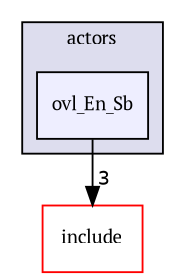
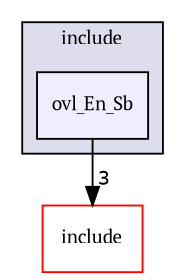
cluster "actors": label "actors" -> "include"
